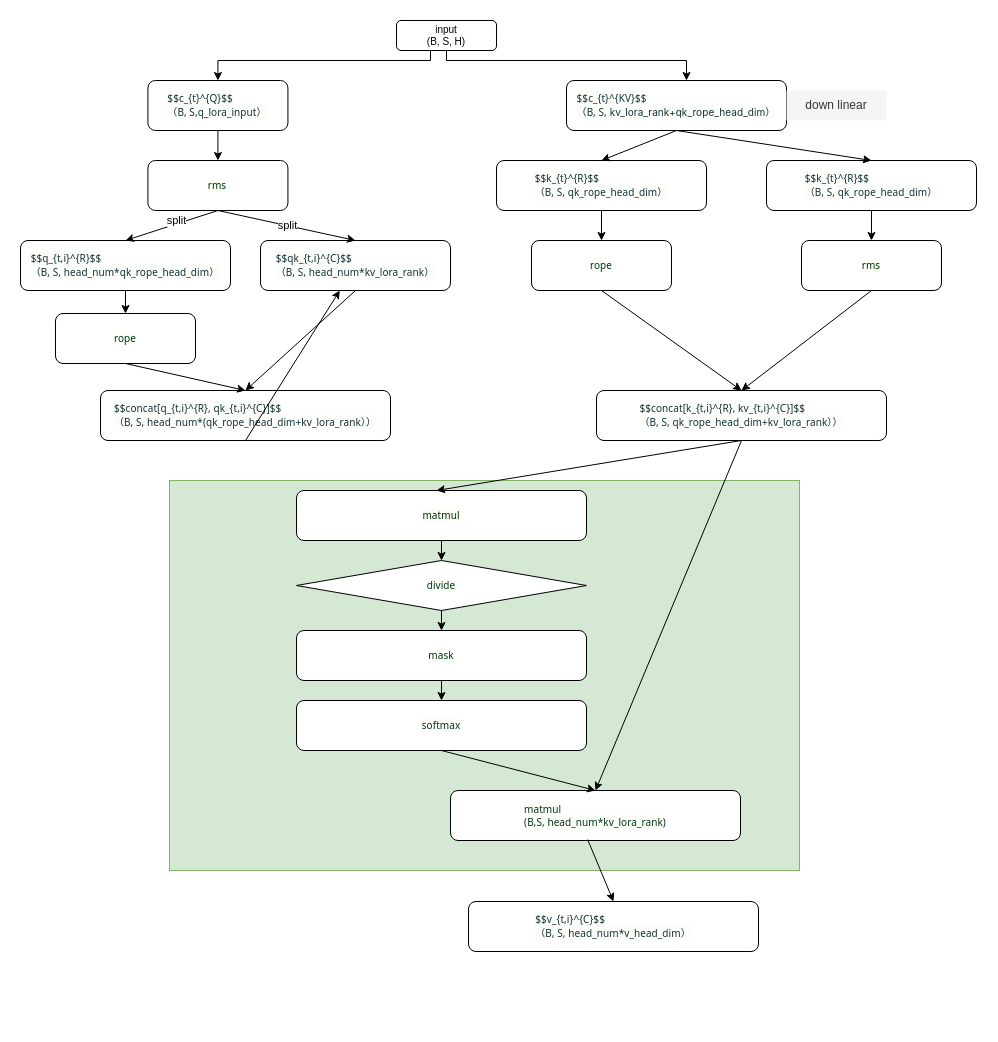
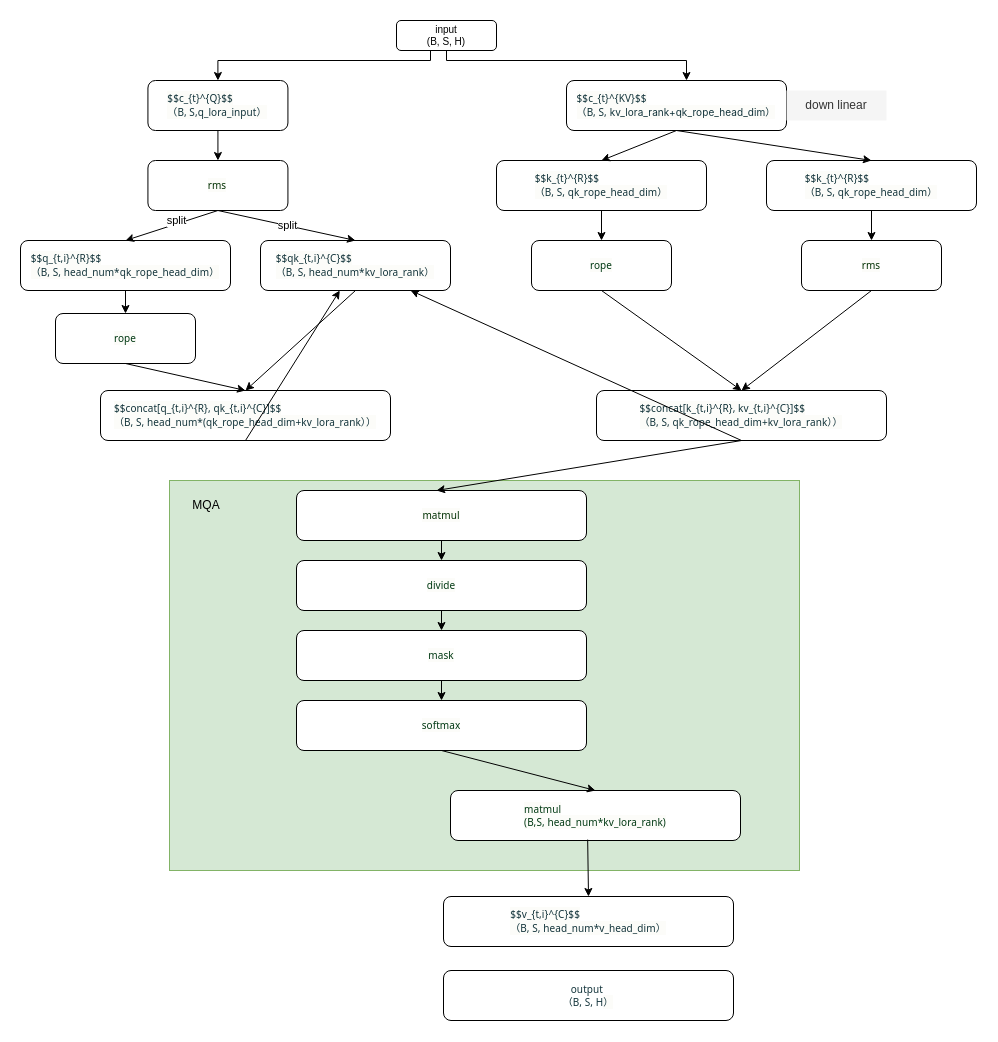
node "MQA": added
node "divide": shape diamond -> rounded rectangle
edge "$$concat[k_{t,i}^{R}, kv_{t,i}^{C}]$$ （B, S, qk_rope_head_dim+kv_lora_rank））" -> "matmul (B,S, head_num*kv_lora_rank)": now "$$concat[k_{t,i}^{R}, kv_{t,i}^{C}]$$ （B, S, qk_rope_head_dim+kv_lora_rank））" -> "$$qk_{t,i}^{C}$$ （B, S, head_num*kv_lora_rank）"
node "$$v_{t,i}^{C}$$ （B, S, head_num*v_head_dim）": moved (614, 927) -> (589, 922)
node "output （B, S, H）": added
